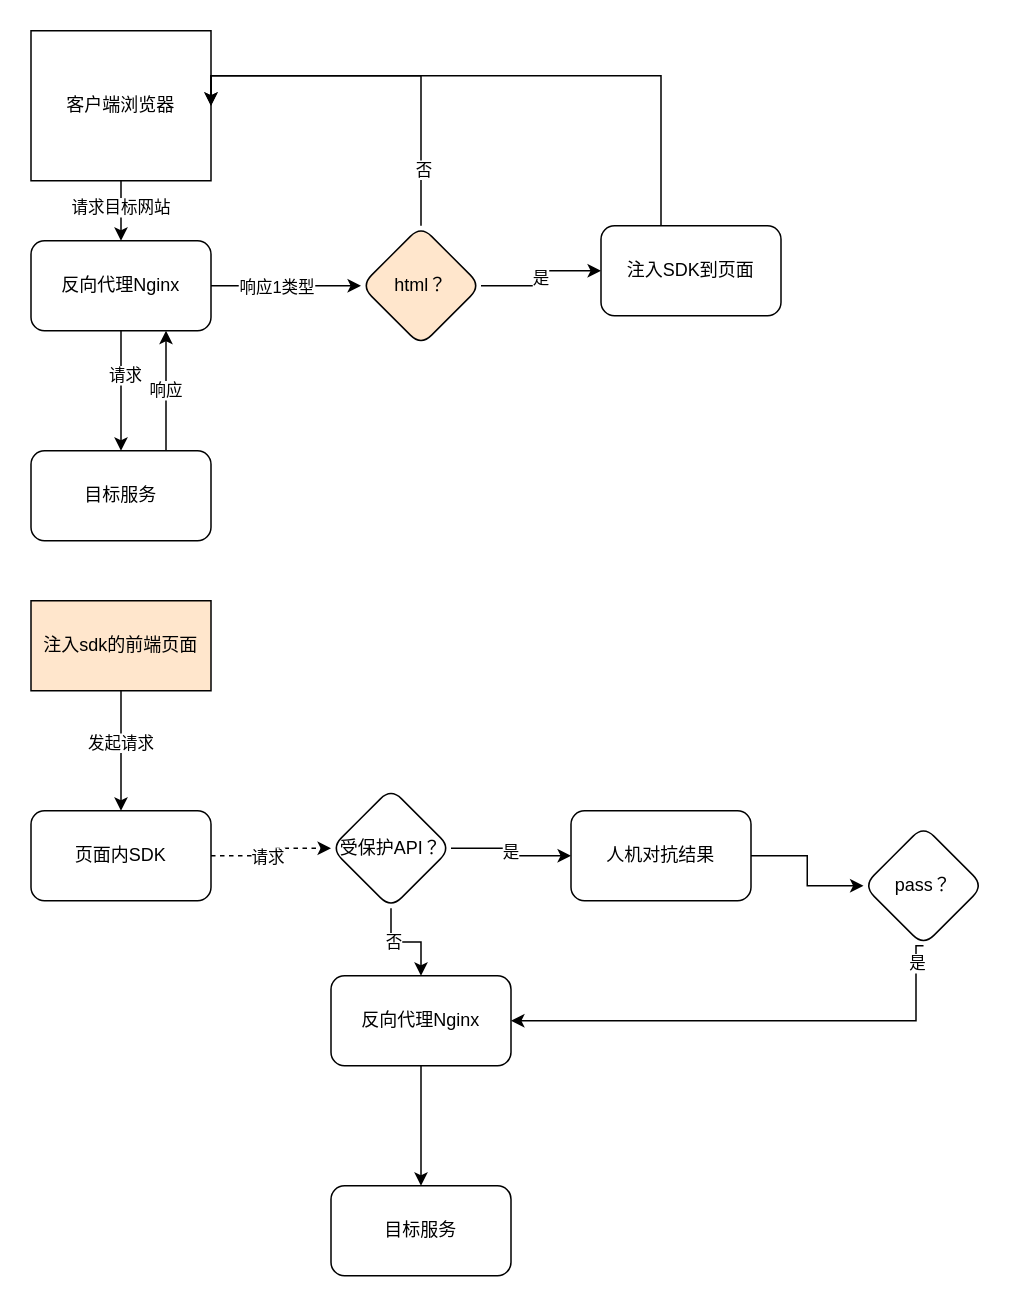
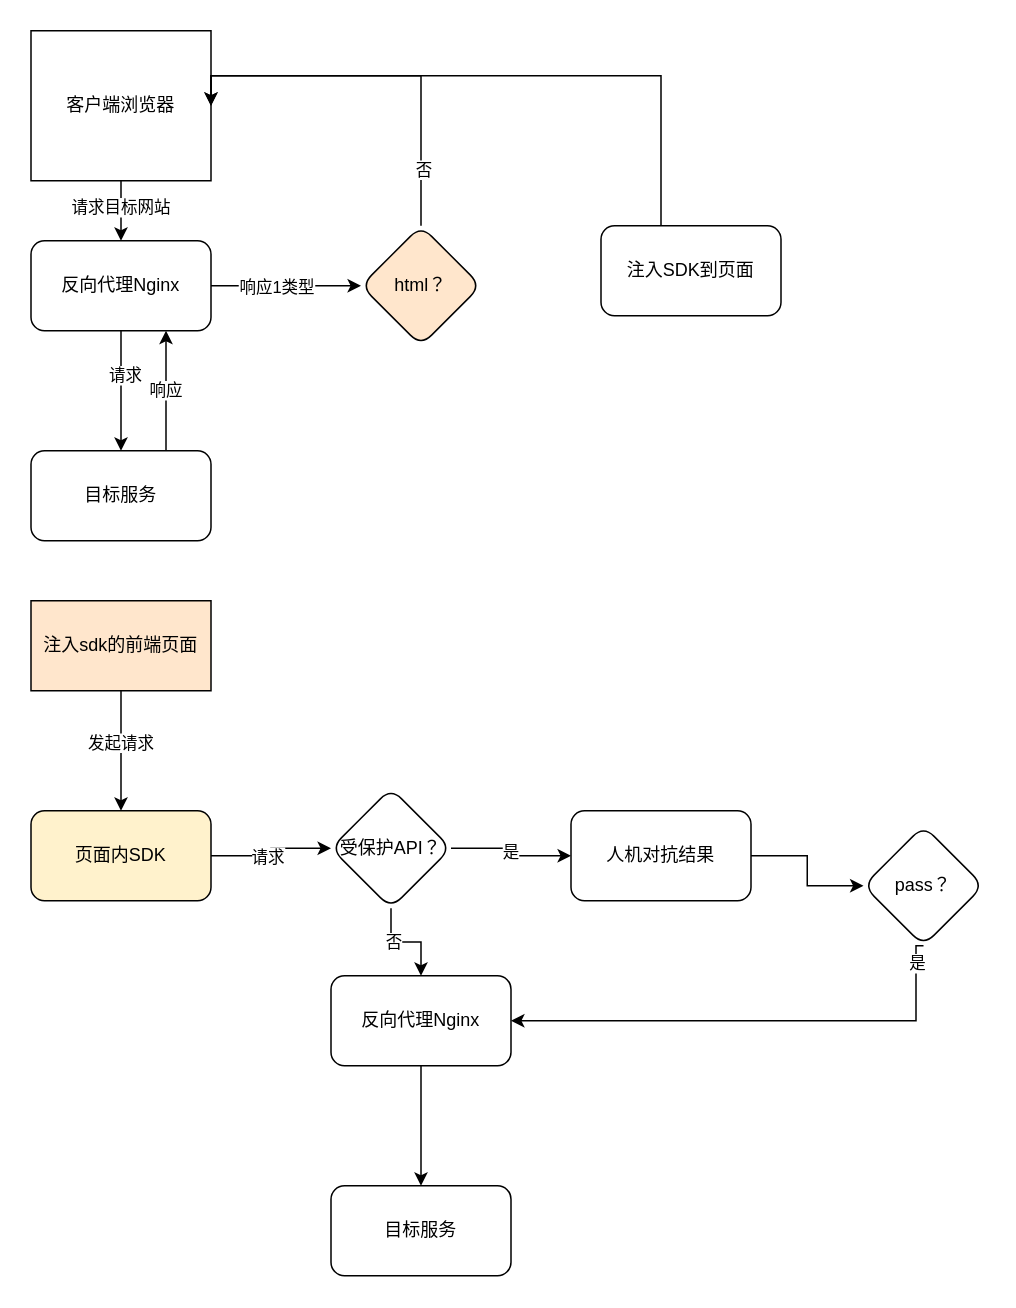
edge "html？" -> "注入SDK到页面": removed, label "是"
node "页面内SDK": fillcolor #ffffff -> #fff2cc
edge "页面内SDK" -> "受保护API？": style dashed -> solid
